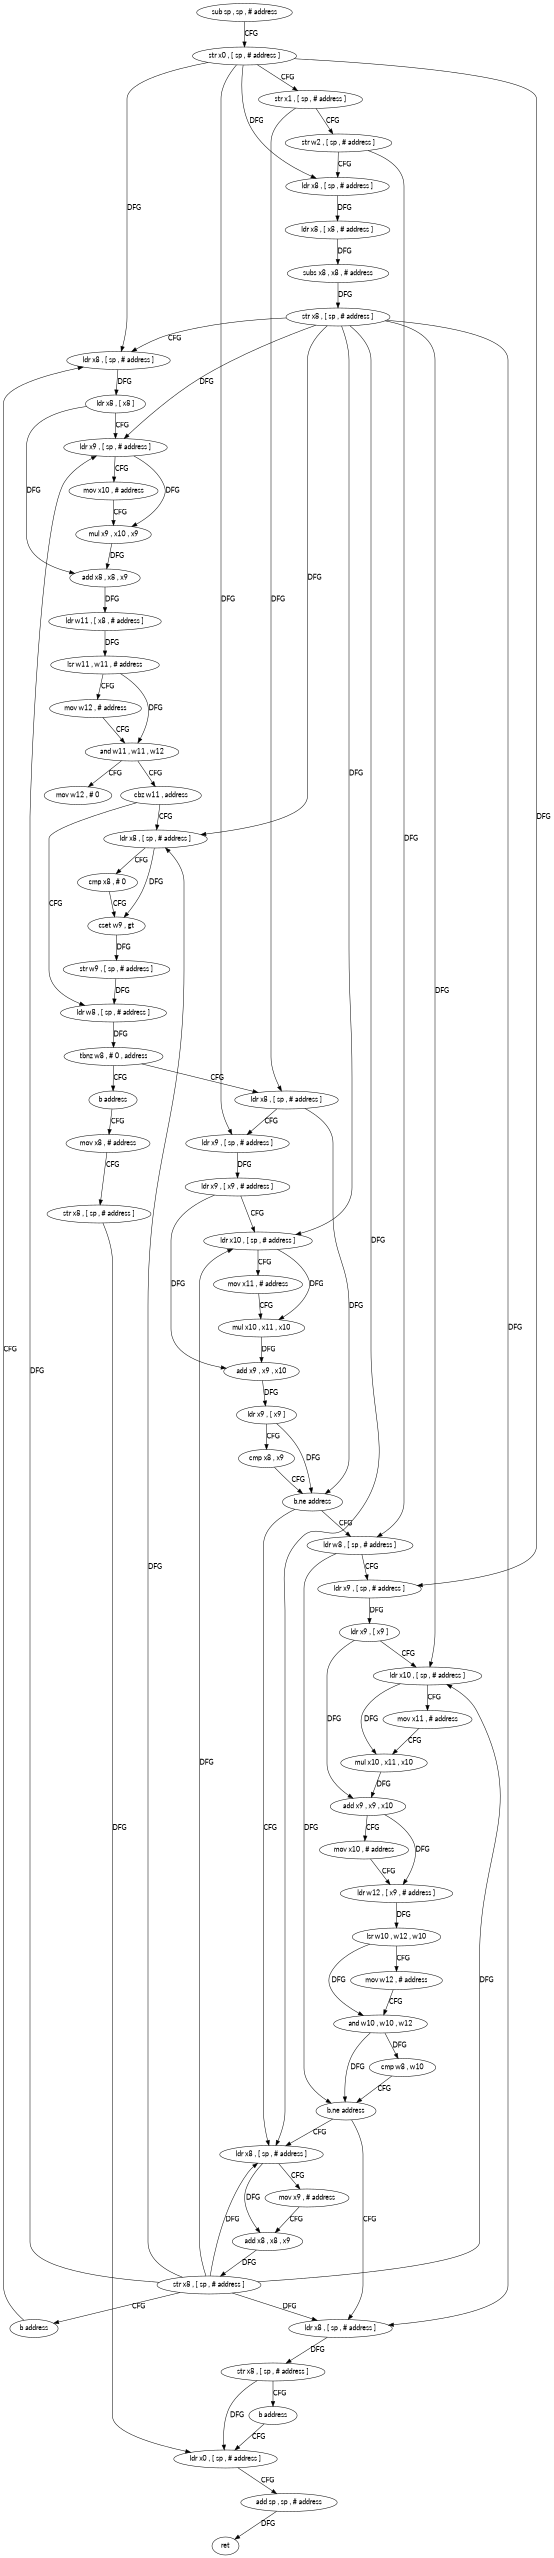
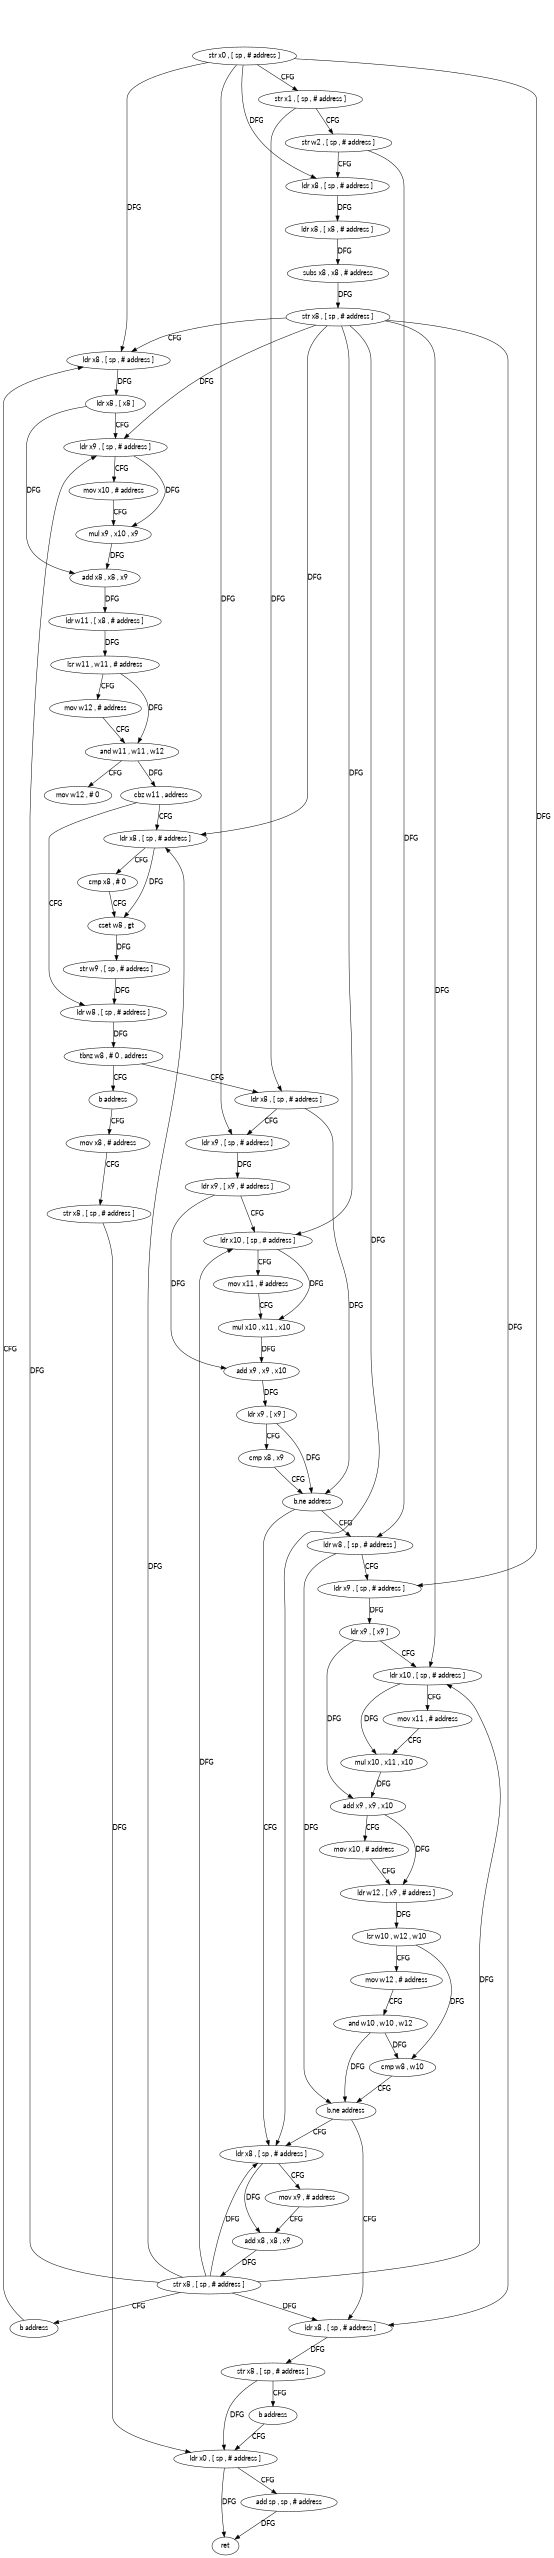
node "sub sp , sp , # address": removed
edge "and w11 , w11 , w12" -> "cbz w11 , address": label "CFG" -> "DFG"
node "cset w9 , gt": label "cset w9 , gt" -> "cset w8 , gt"
edge "lsr w10 , w12 , w10" -> "and w10 , w10 , w12": now "lsr w10 , w12 , w10" -> "cmp w8 , w10"
edge "ldr x0 , [ sp , # address ]" -> "ret": added, label "DFG"
